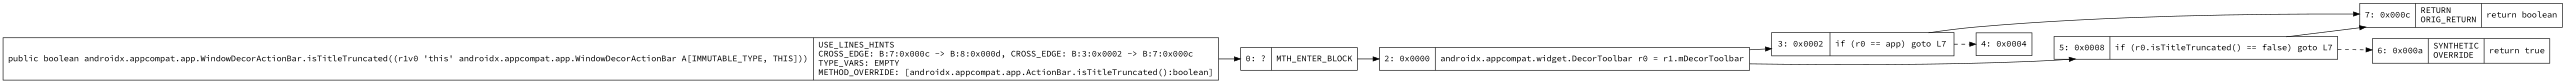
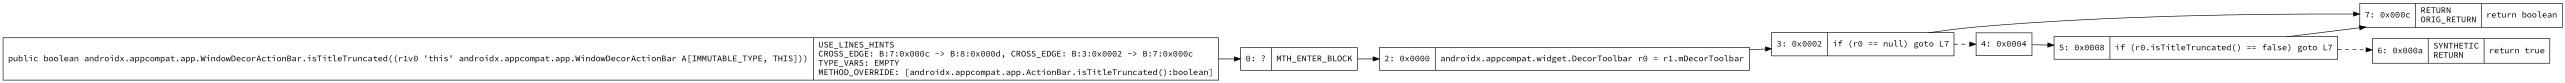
node "3: 0x0002": text "if (r0 == app) goto L7" -> "if (r0 == null) goto L7"
node "6: 0x000a": text "OVERRIDE" -> "RETURN"
edge "2: 0x0000" -> "5: 0x0008": now "4: 0x0004" -> "5: 0x0008"
